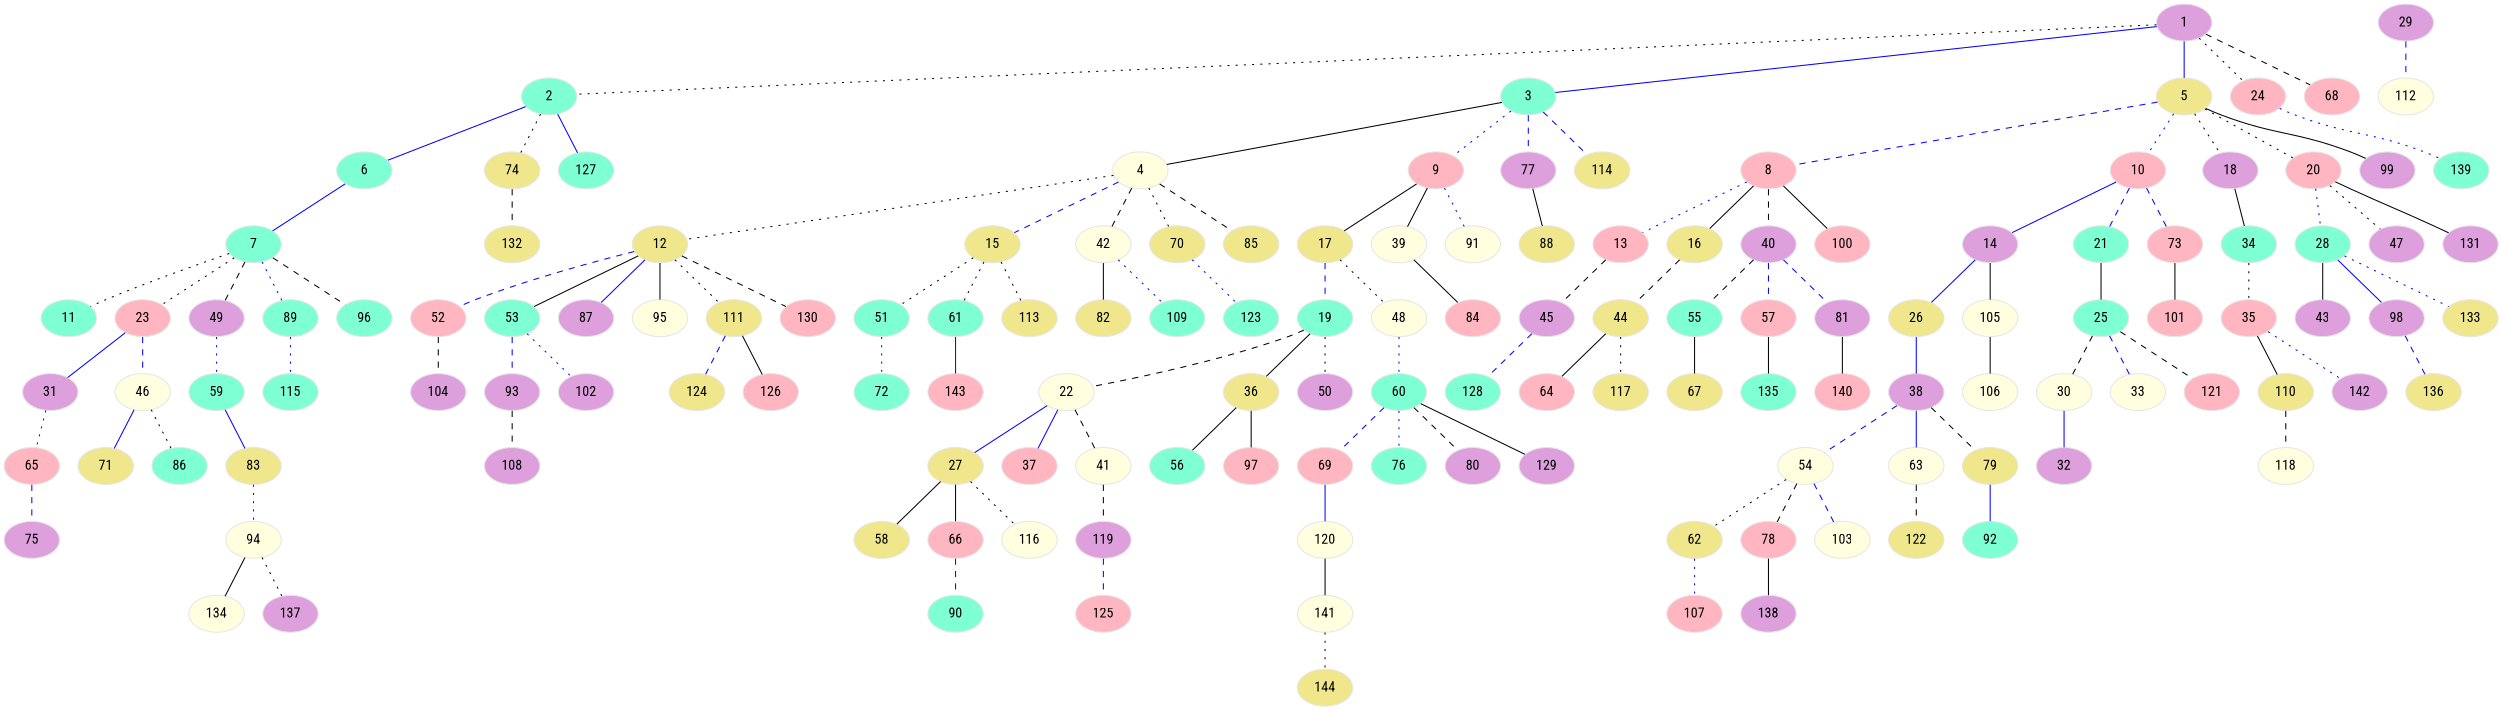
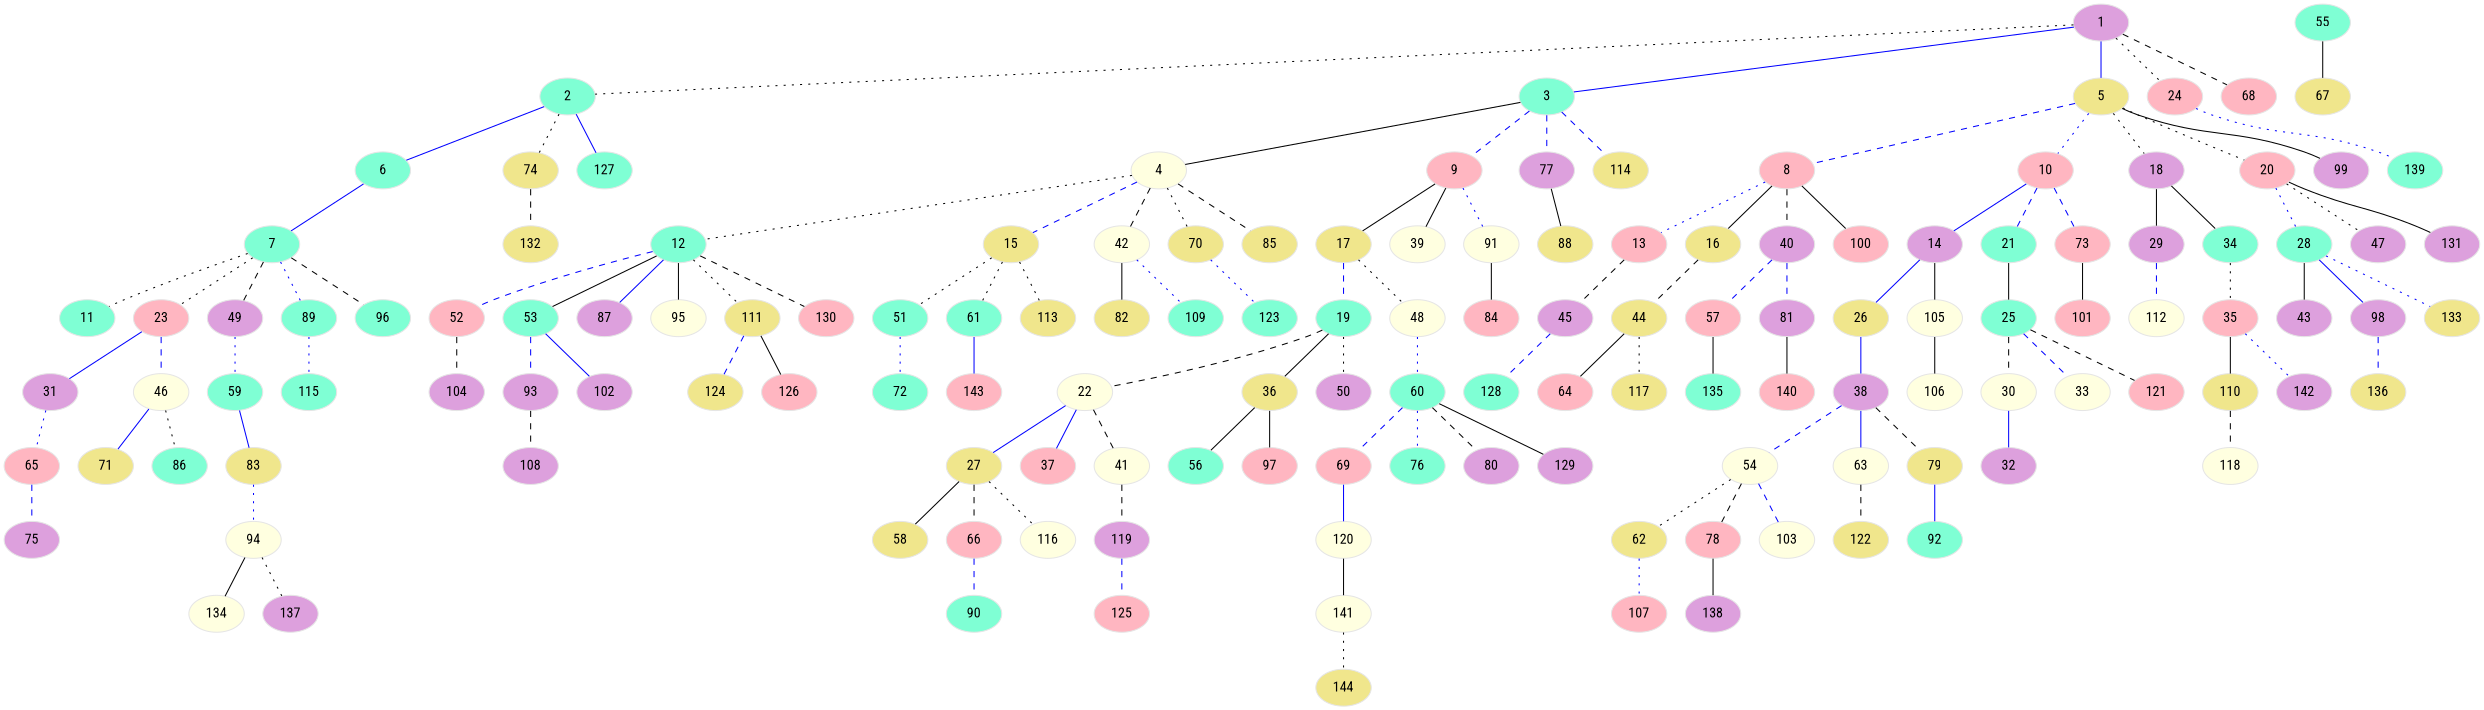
edge "3" -- "9": style dotted -> dashed
edge "18" -- "29": added
node "12": fillcolor khaki -> aquamarine
edge "39" -- "84": now "91" -- "84"
edge "40" -- "55": removed
edge "53" -- "102": style dotted -> solid
edge "27" -- "66": style solid -> dashed
